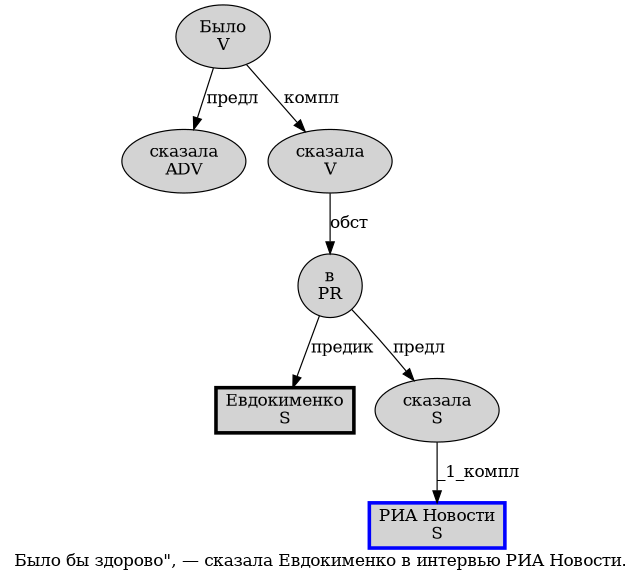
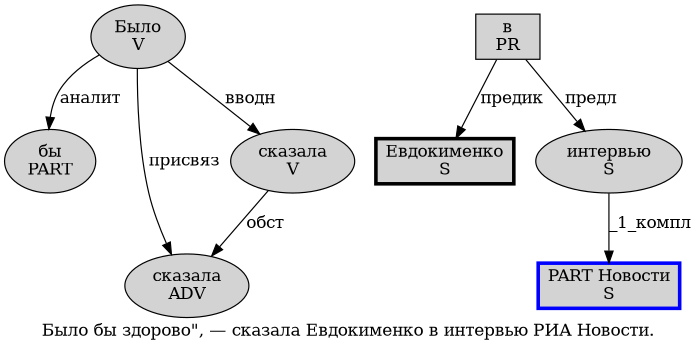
edge "Было V" -> "сказала ADV": label "предл" -> "присвяз"
edge "Было V" -> "сказала V": label "компл" -> "вводн"
node "бы PART": added
edge "сказала V" -> "в PR": now "сказала V" -> "сказала ADV"
node "в PR": shape ellipse -> box
node "сказала S": label "сказала S" -> "интервью S"
node "РИА Новости S": label "РИА Новости S" -> "PART Новости S"
